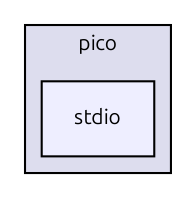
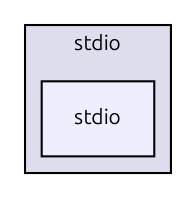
cluster "pico": label "pico" -> "stdio"
